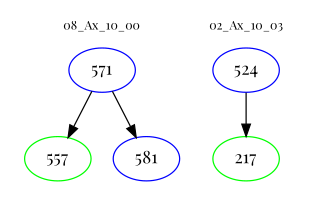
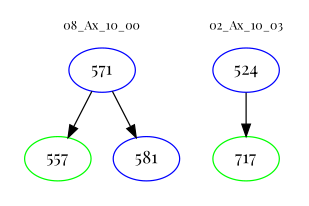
node "217": label "217" -> "717"
